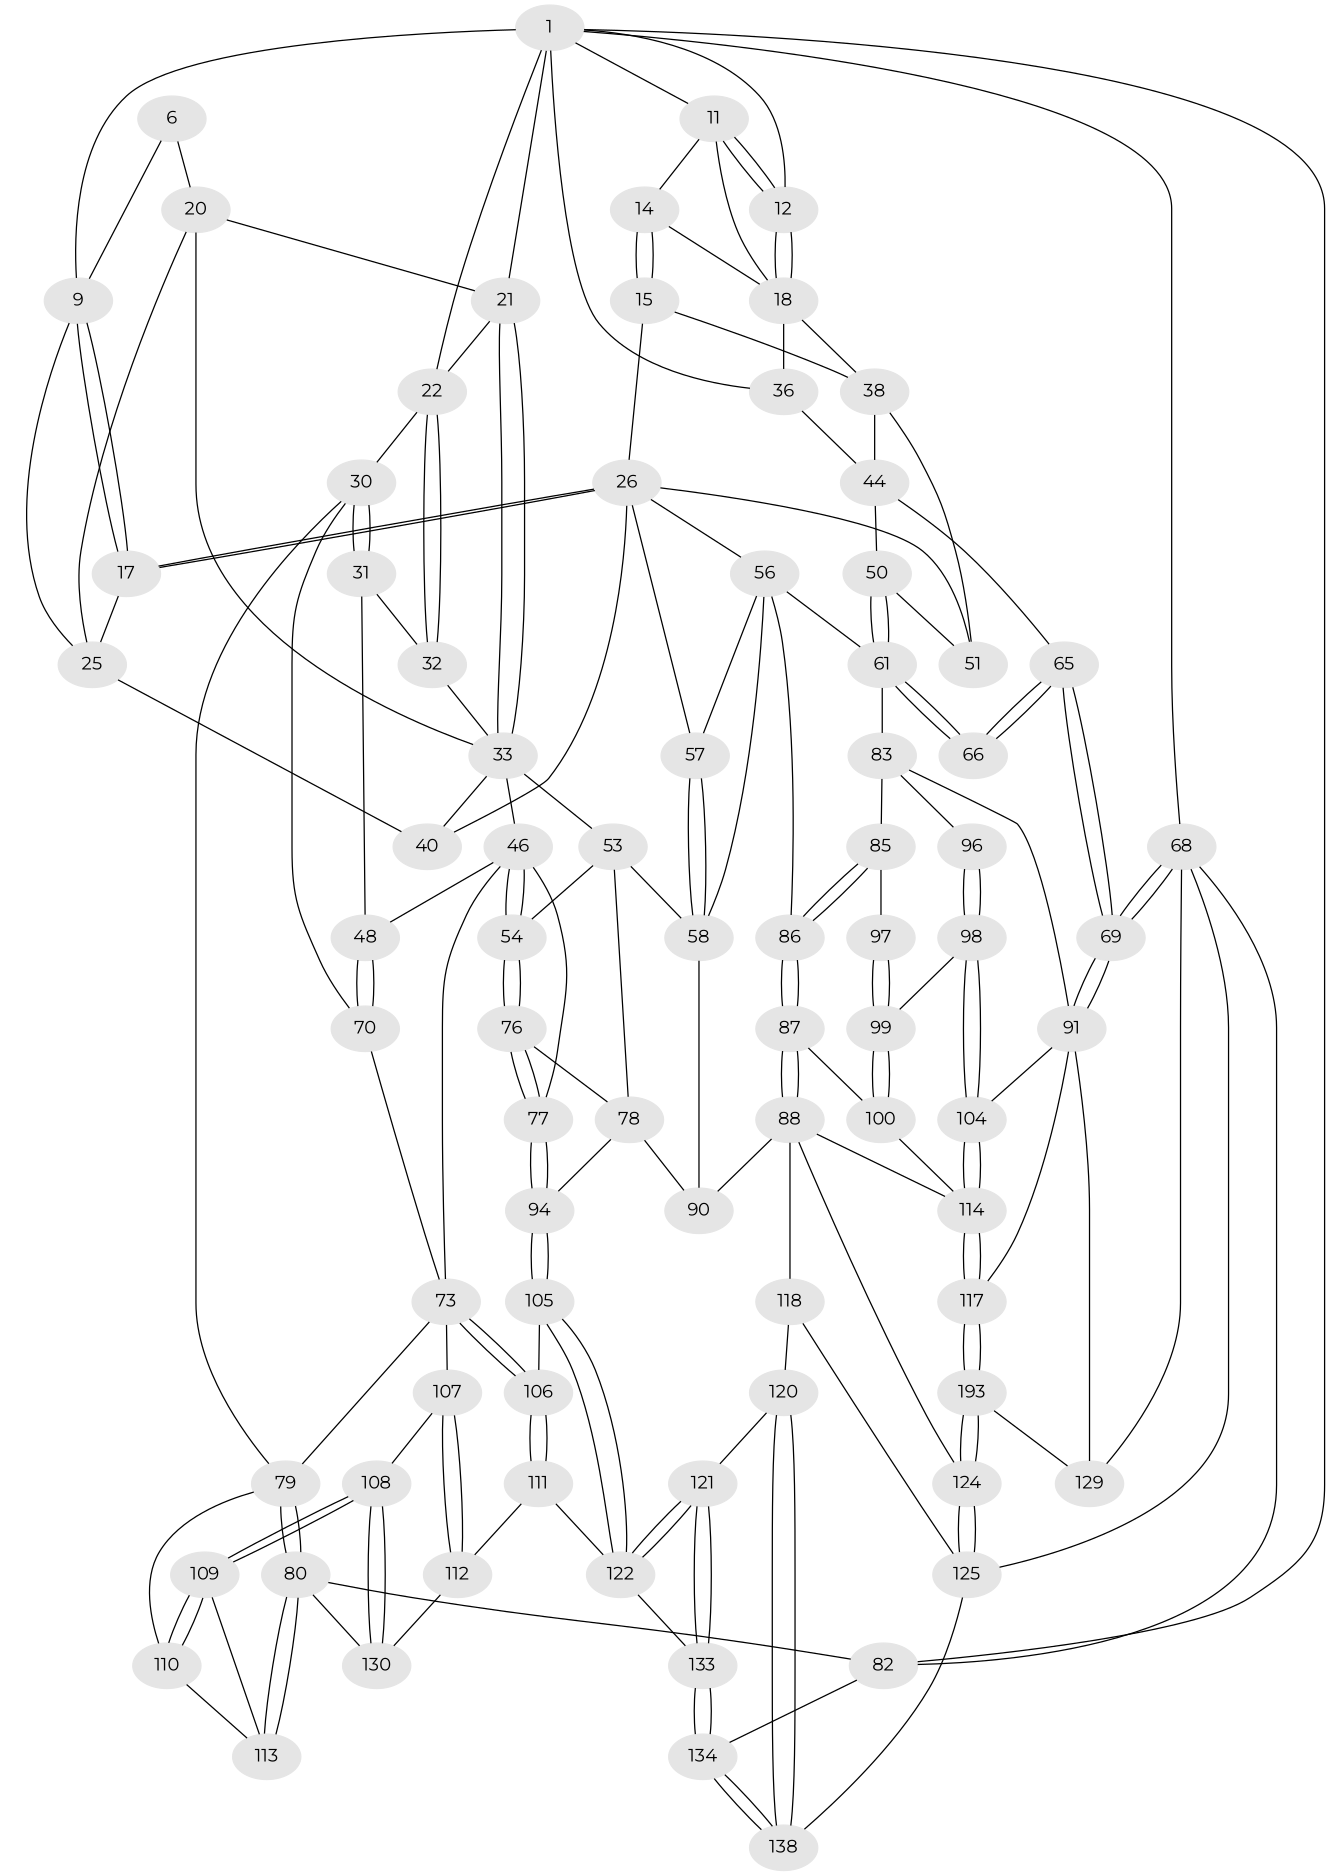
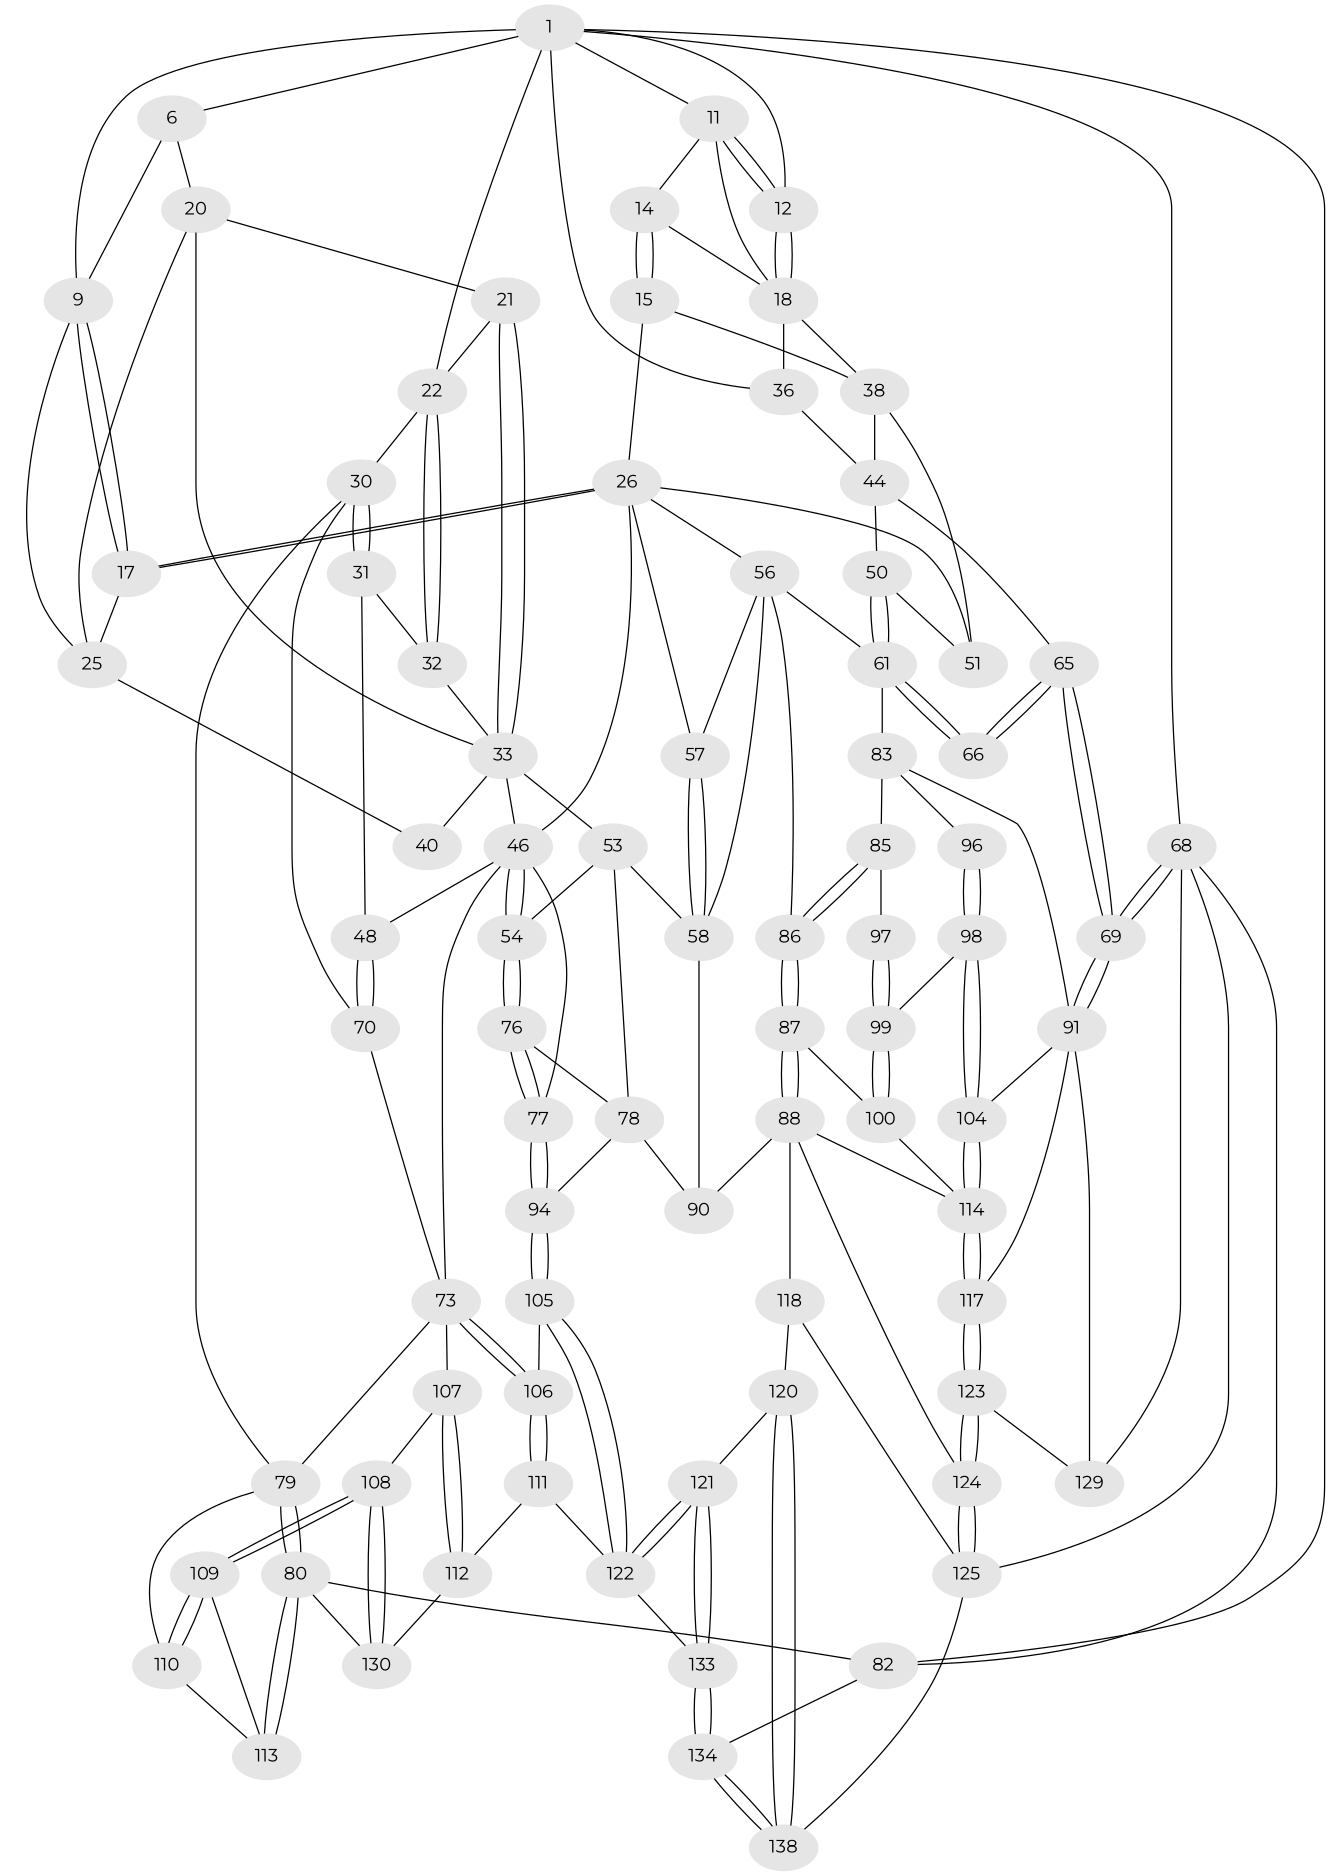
edge "1" -- "21": now "1" -- "6"
edge "26" -- "40": now "26" -- "46"
node "193": label "193" -> "123"
